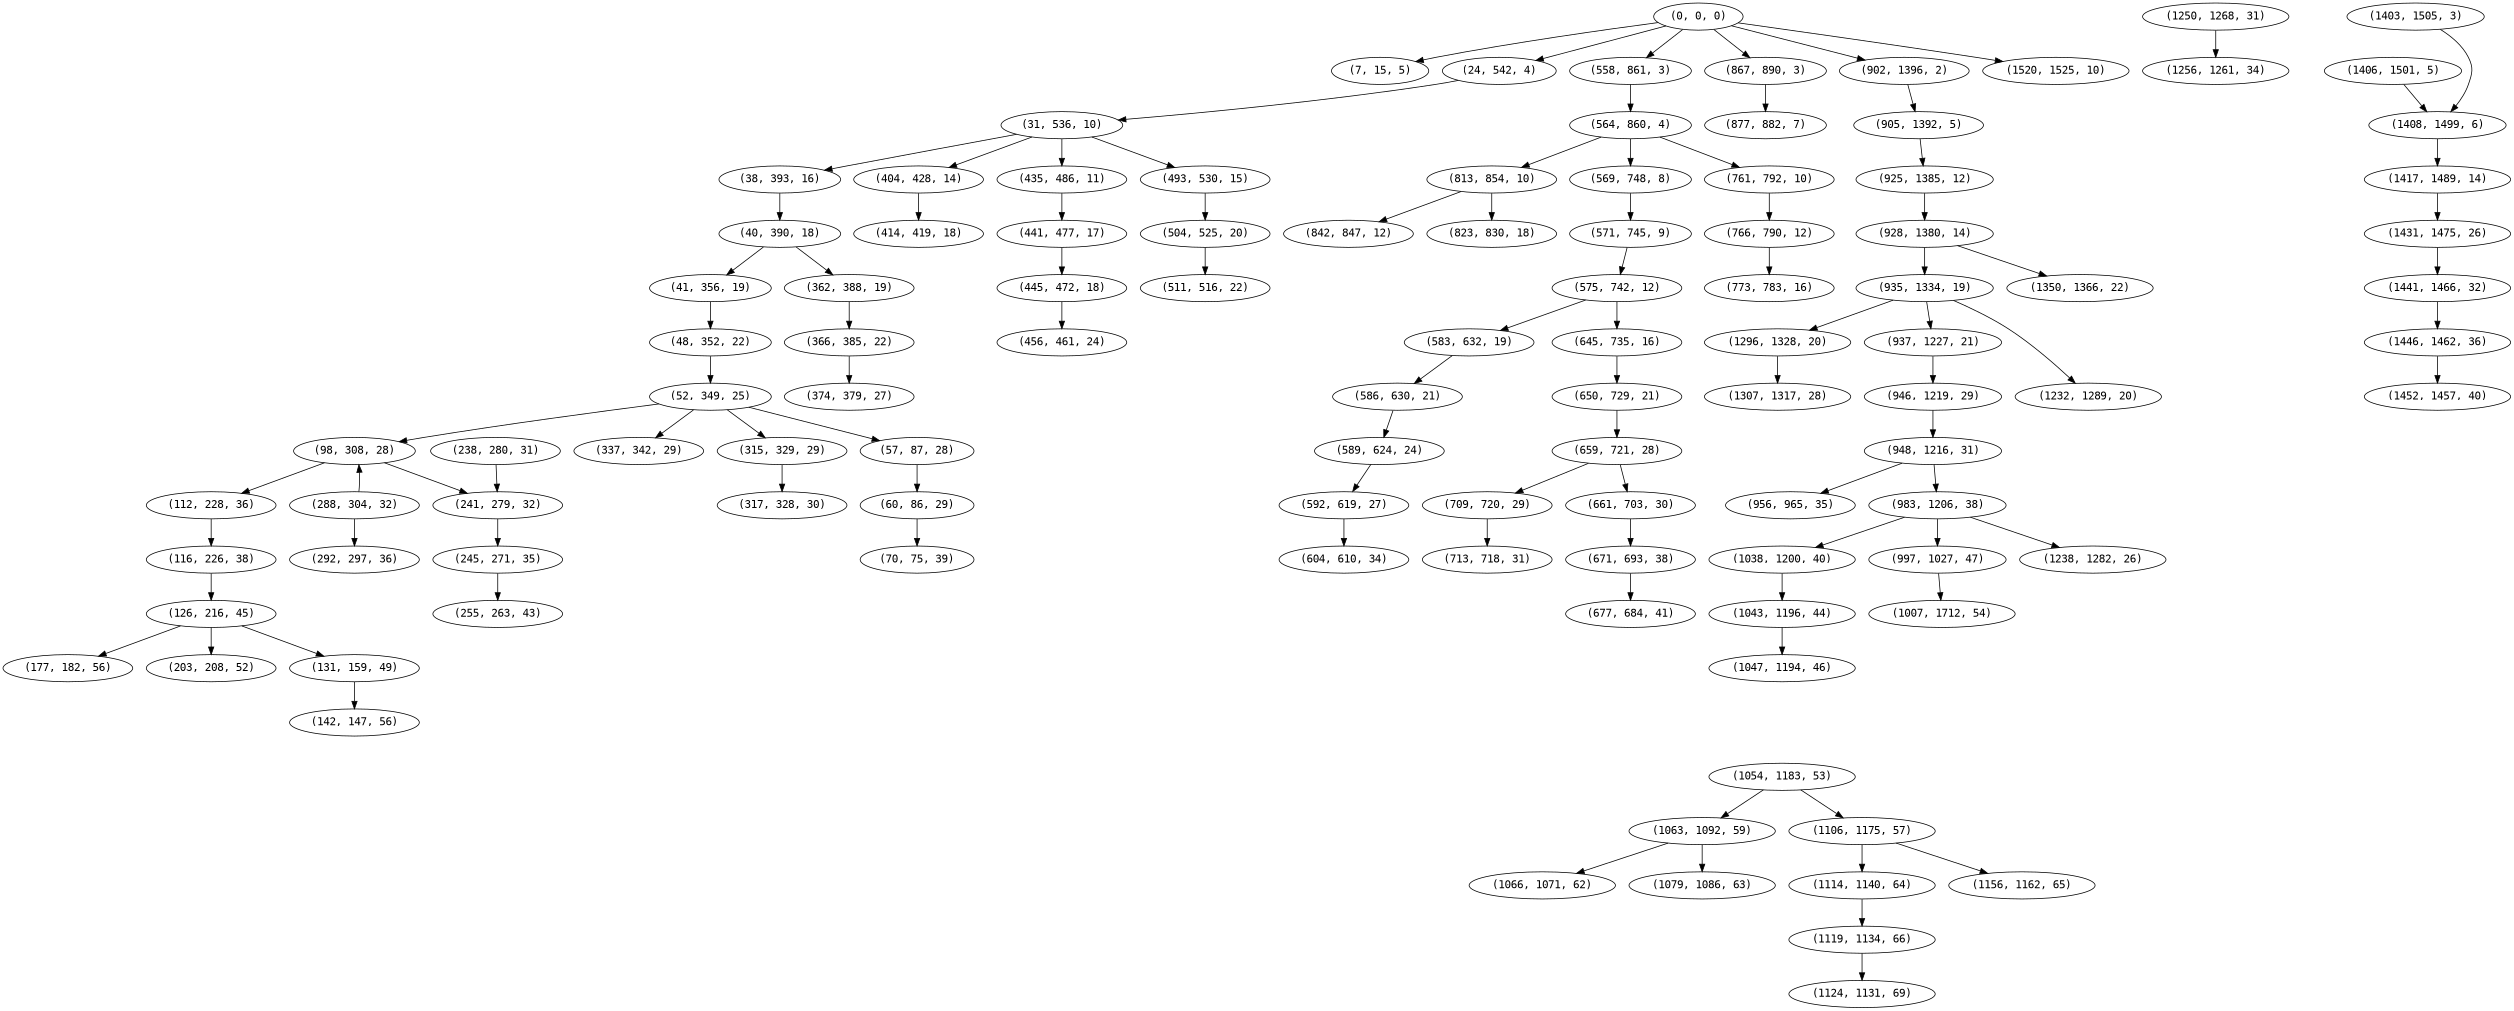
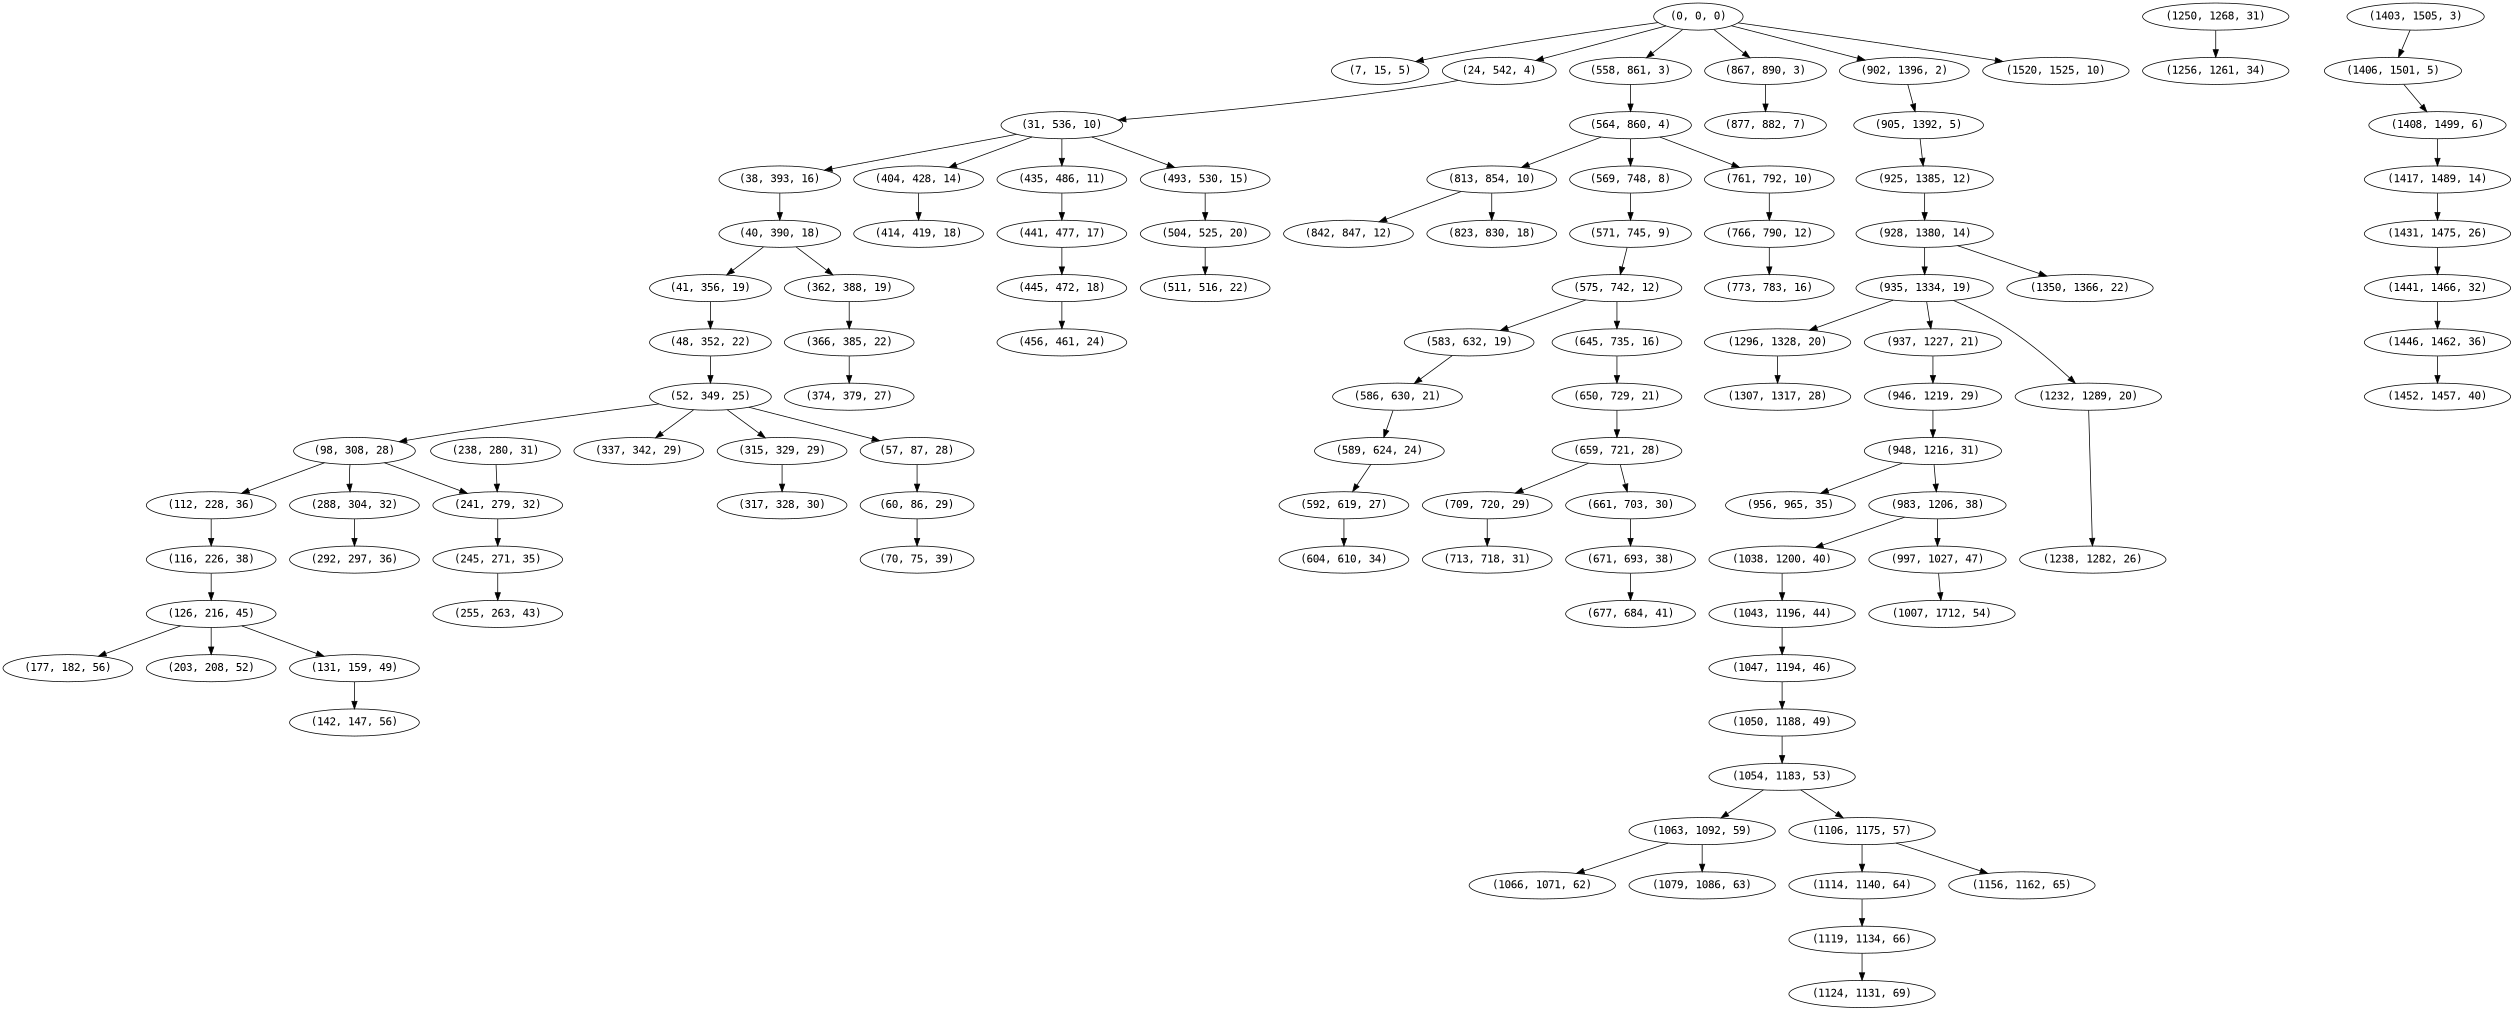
edge "(1403, 1505, 3)" -> "(1408, 1499, 6)": now "(1403, 1505, 3)" -> "(1406, 1501, 5)"
edge "(288, 304, 32)" -> "(98, 308, 28)": reversed
edge "(983, 1206, 38)" -> "(1238, 1282, 26)": now "(1232, 1289, 20)" -> "(1238, 1282, 26)"
node "(1050, 1188, 49)": added
